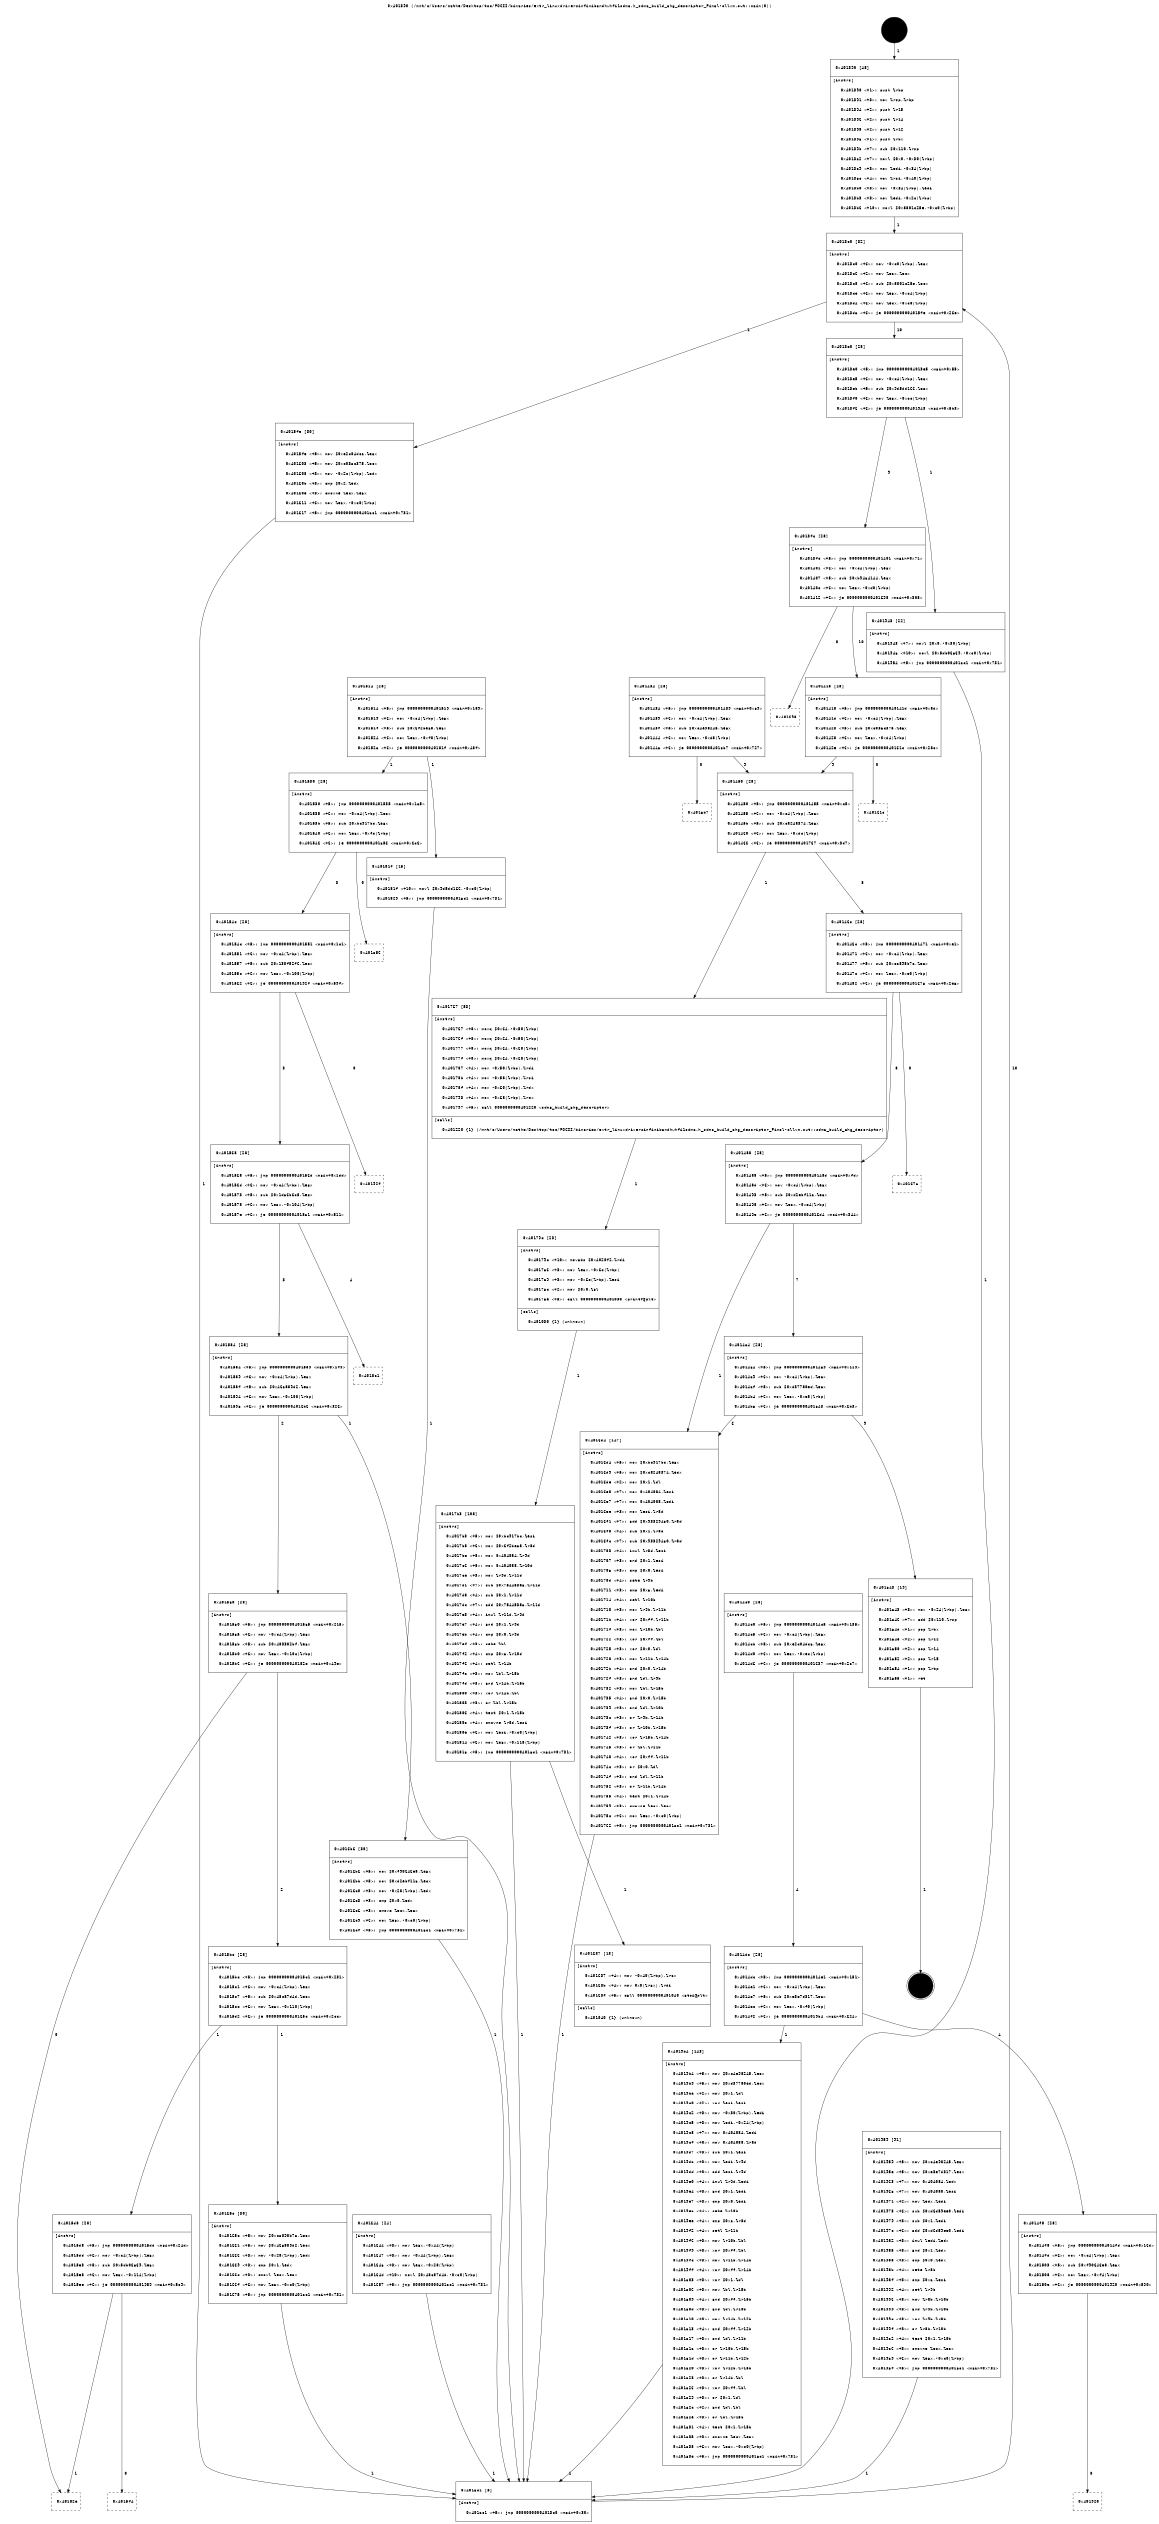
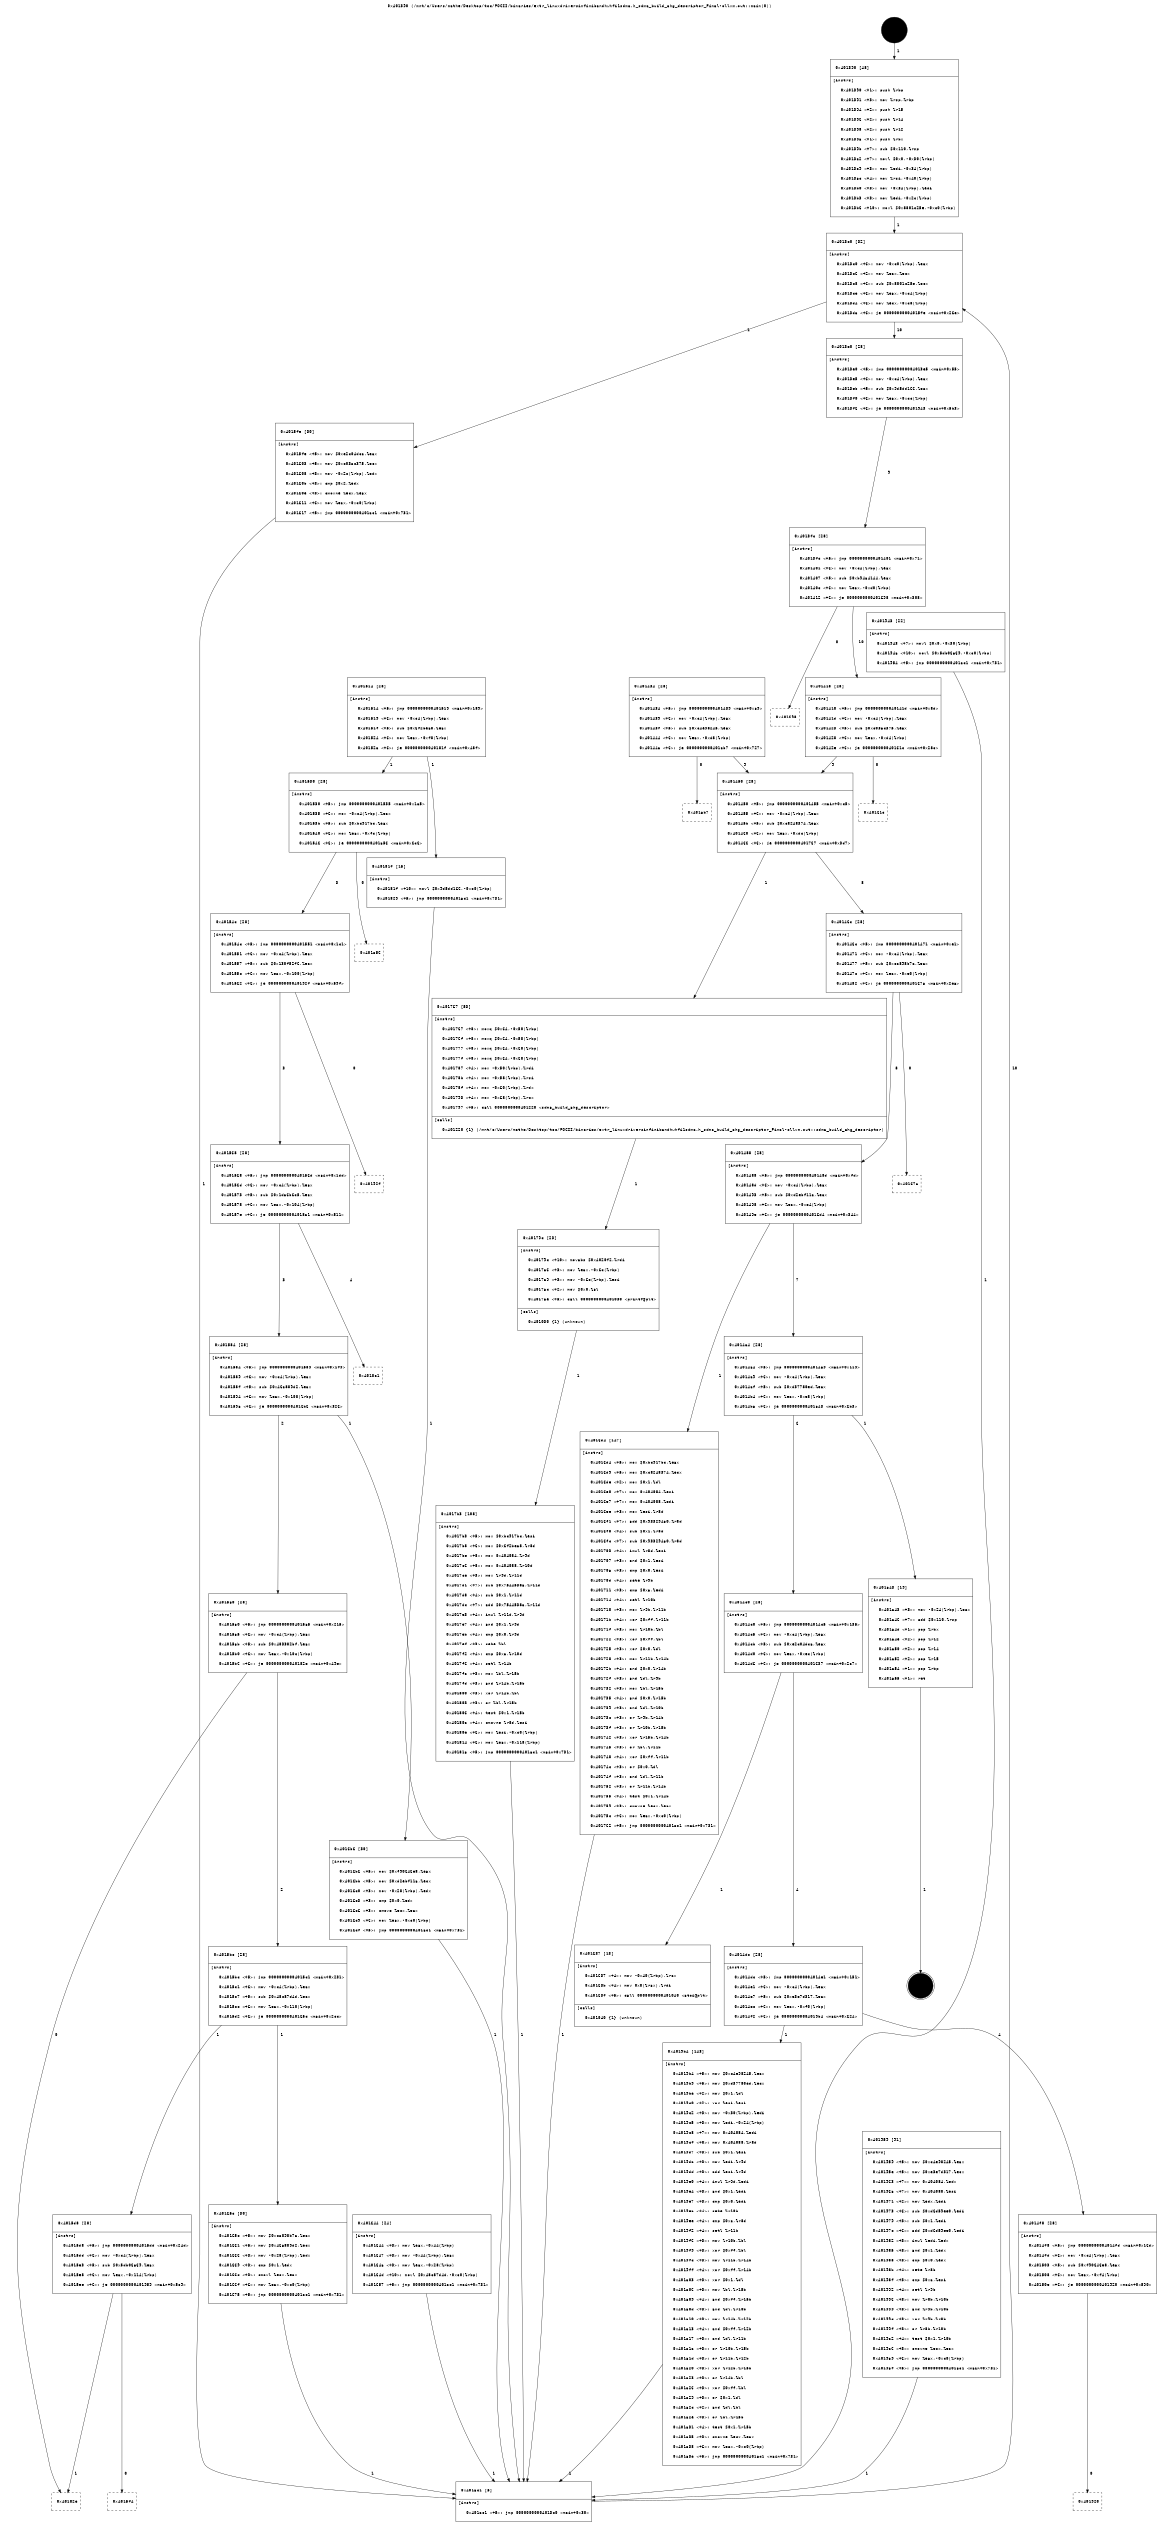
edge "0x4013e0 [28]" -> "0x401943 [22]": removed, label "1"
edge "0x4014a4 [28]" -> "0x4016d4 [147]": now "0x4014a4 [28]" -> "0x4014c0 [28]"
edge "0x4014a4 [28]" -> "0x401a43 [19]": label " 9" -> " 1"
edge "0x4017b3 [108]" -> "0x401637 [13]": now "0x4014c0 [28]" -> "0x401637 [13]"
